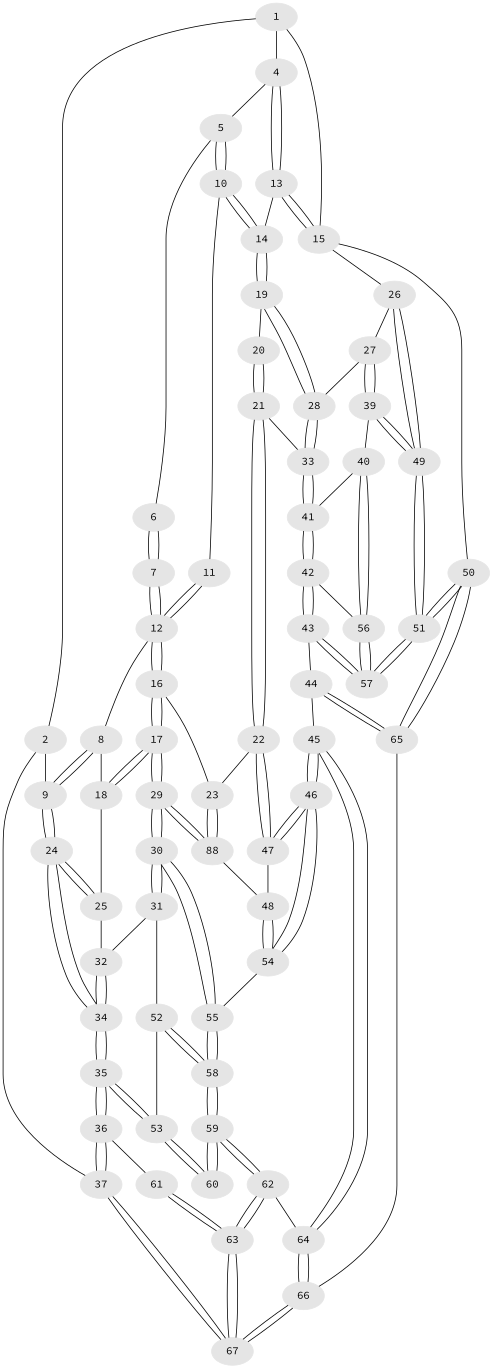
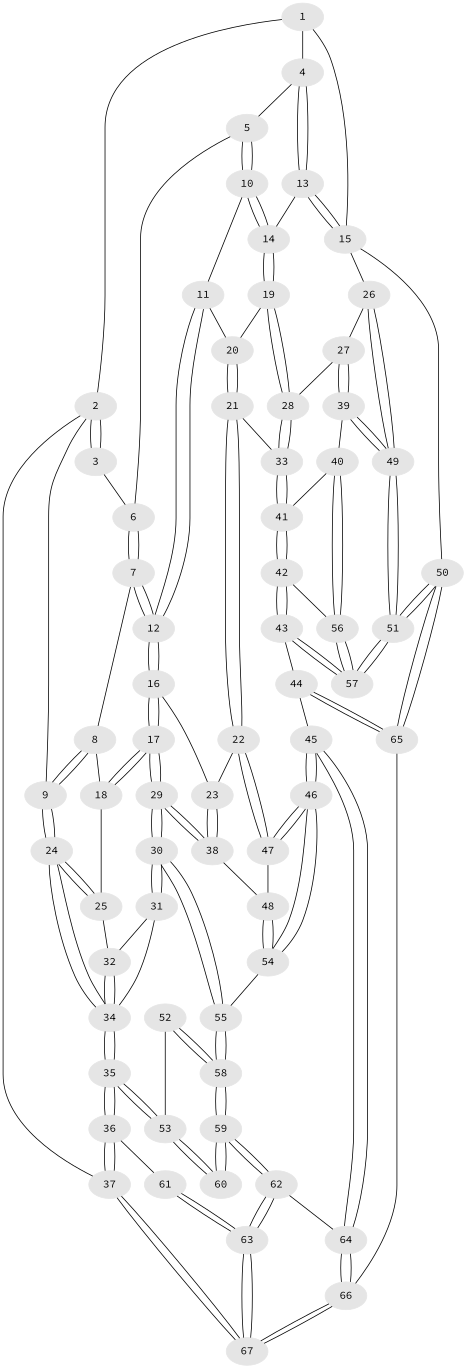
edge "11" -- "20": added
node "3": added
edge "12" -- "8": now "7" -- "8"
node "88": label "88" -> "38"
edge "31" -- "52": now "31" -- "34"
